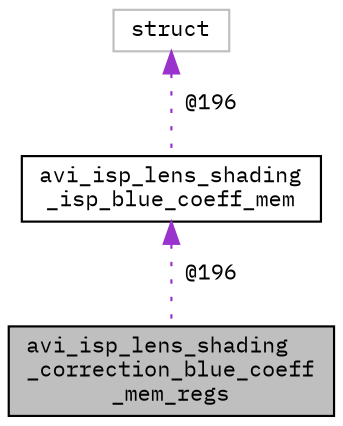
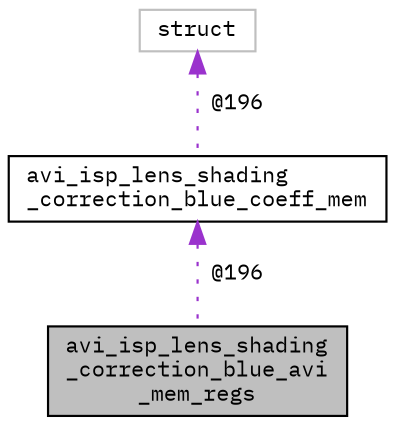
node "avi_isp_lens_shading _isp_blue_coeff_mem": label "avi_isp_lens_shading _isp_blue_coeff_mem" -> "avi_isp_lens_shading _correction_blue_coeff_mem"
node "avi_isp_lens_shading _correction_blue_coeff _mem_regs": label "avi_isp_lens_shading _correction_blue_coeff _mem_regs" -> "avi_isp_lens_shading _correction_blue_avi _mem_regs"
